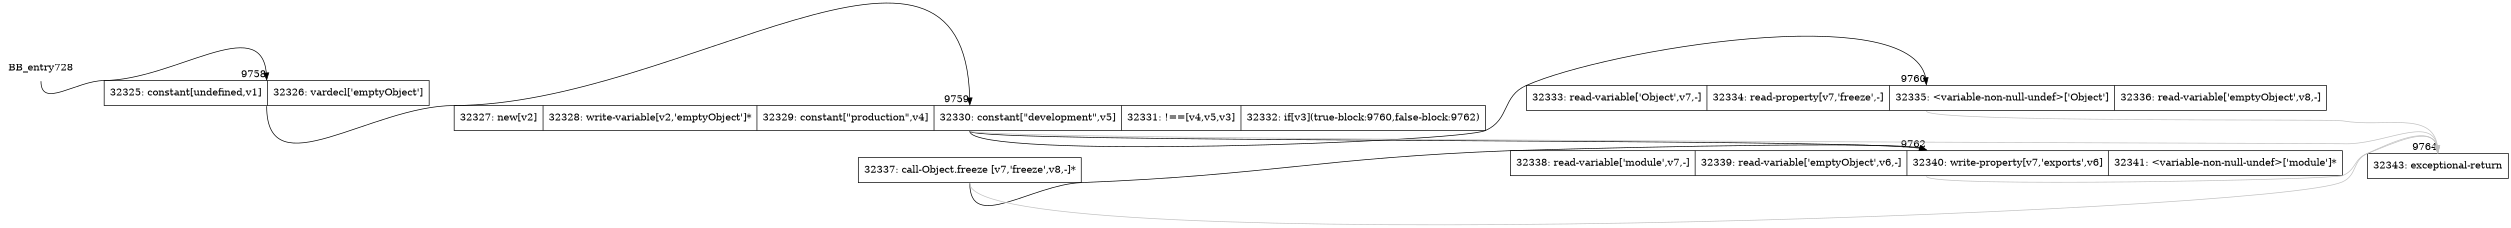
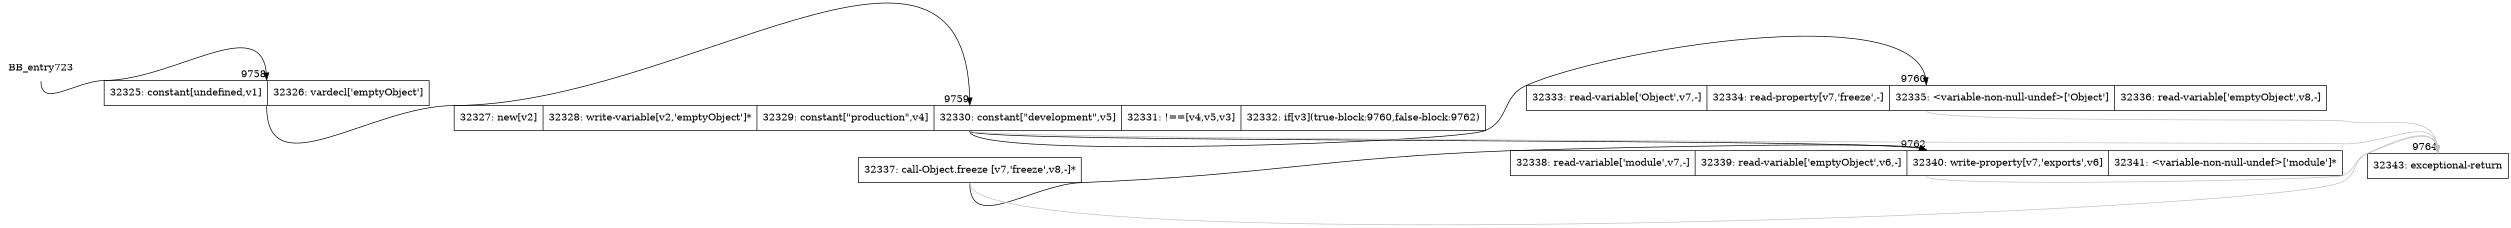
node "BB_entry728": label "BB_entry728" -> "BB_entry723"
